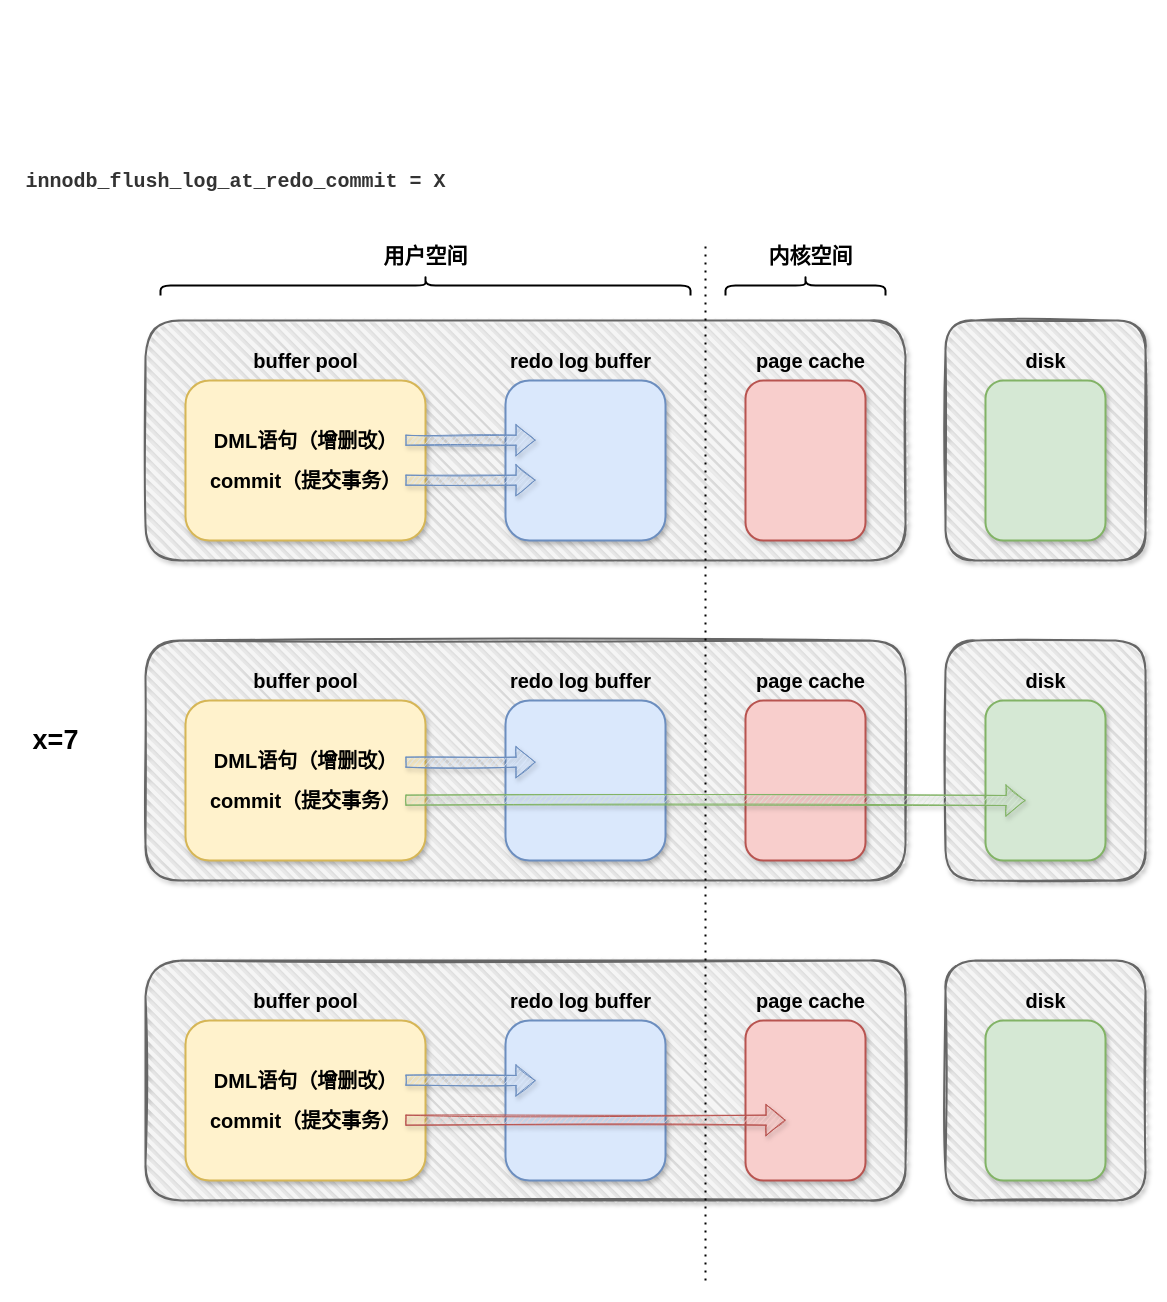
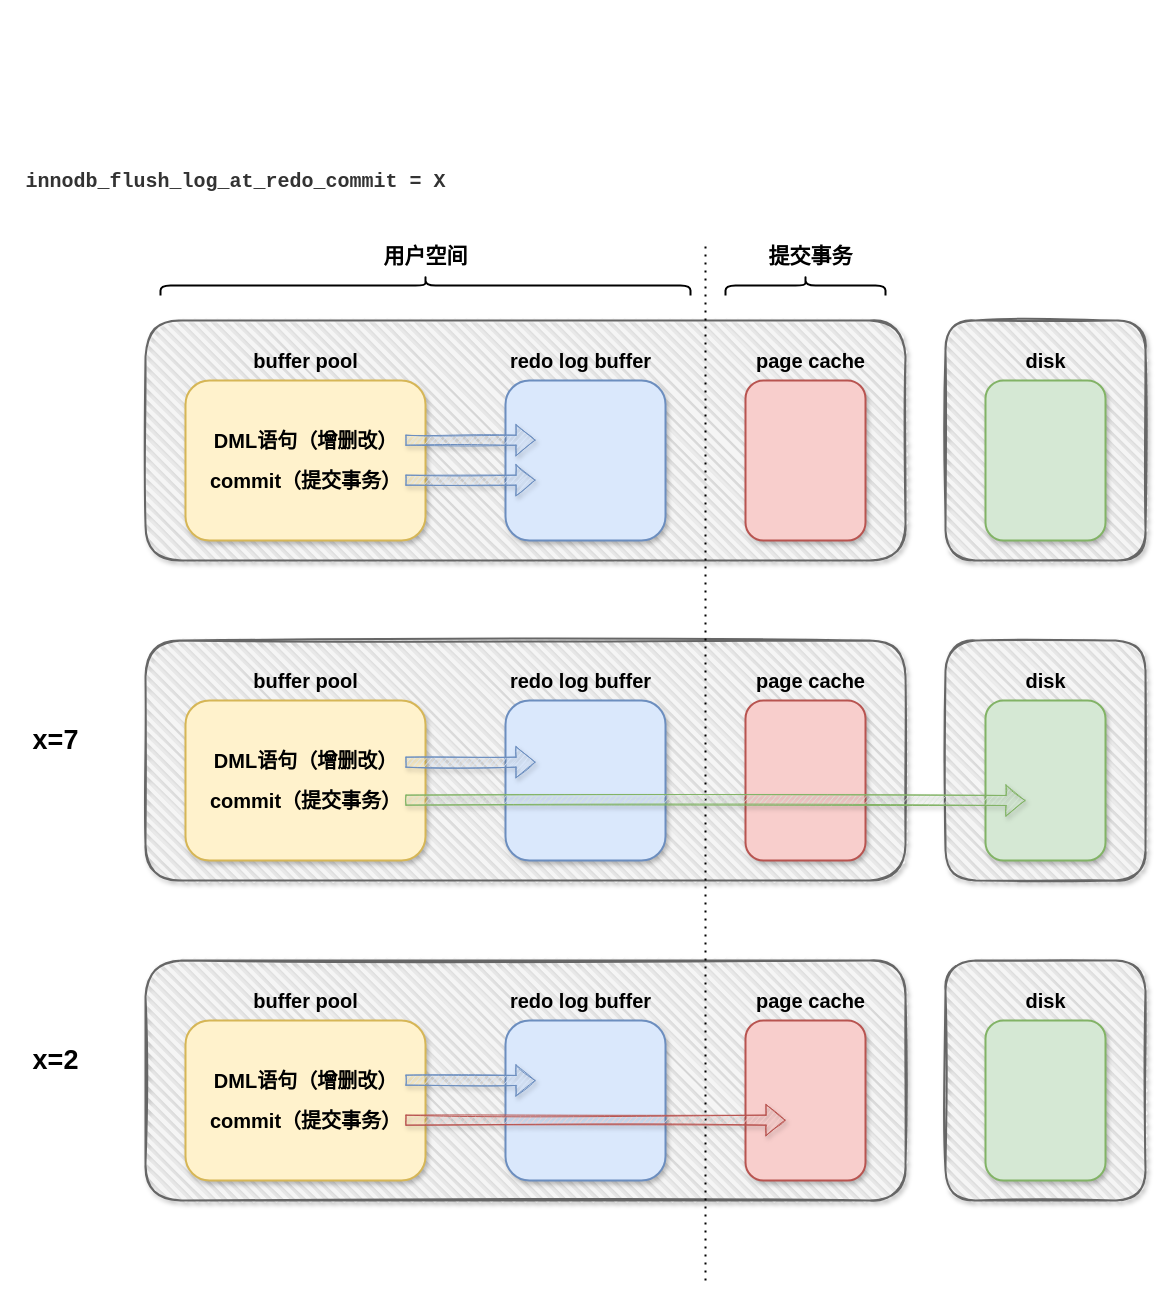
node "内核空间": label "内核空间" -> "提交事务"
node "x=2": added
